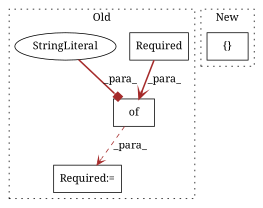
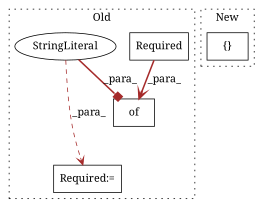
edge "of" -> "Required:=": now "StringLiteral" -> "Required:="
